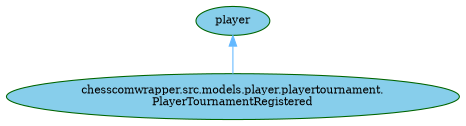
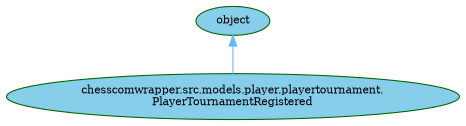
node "player": label "player" -> "object"
